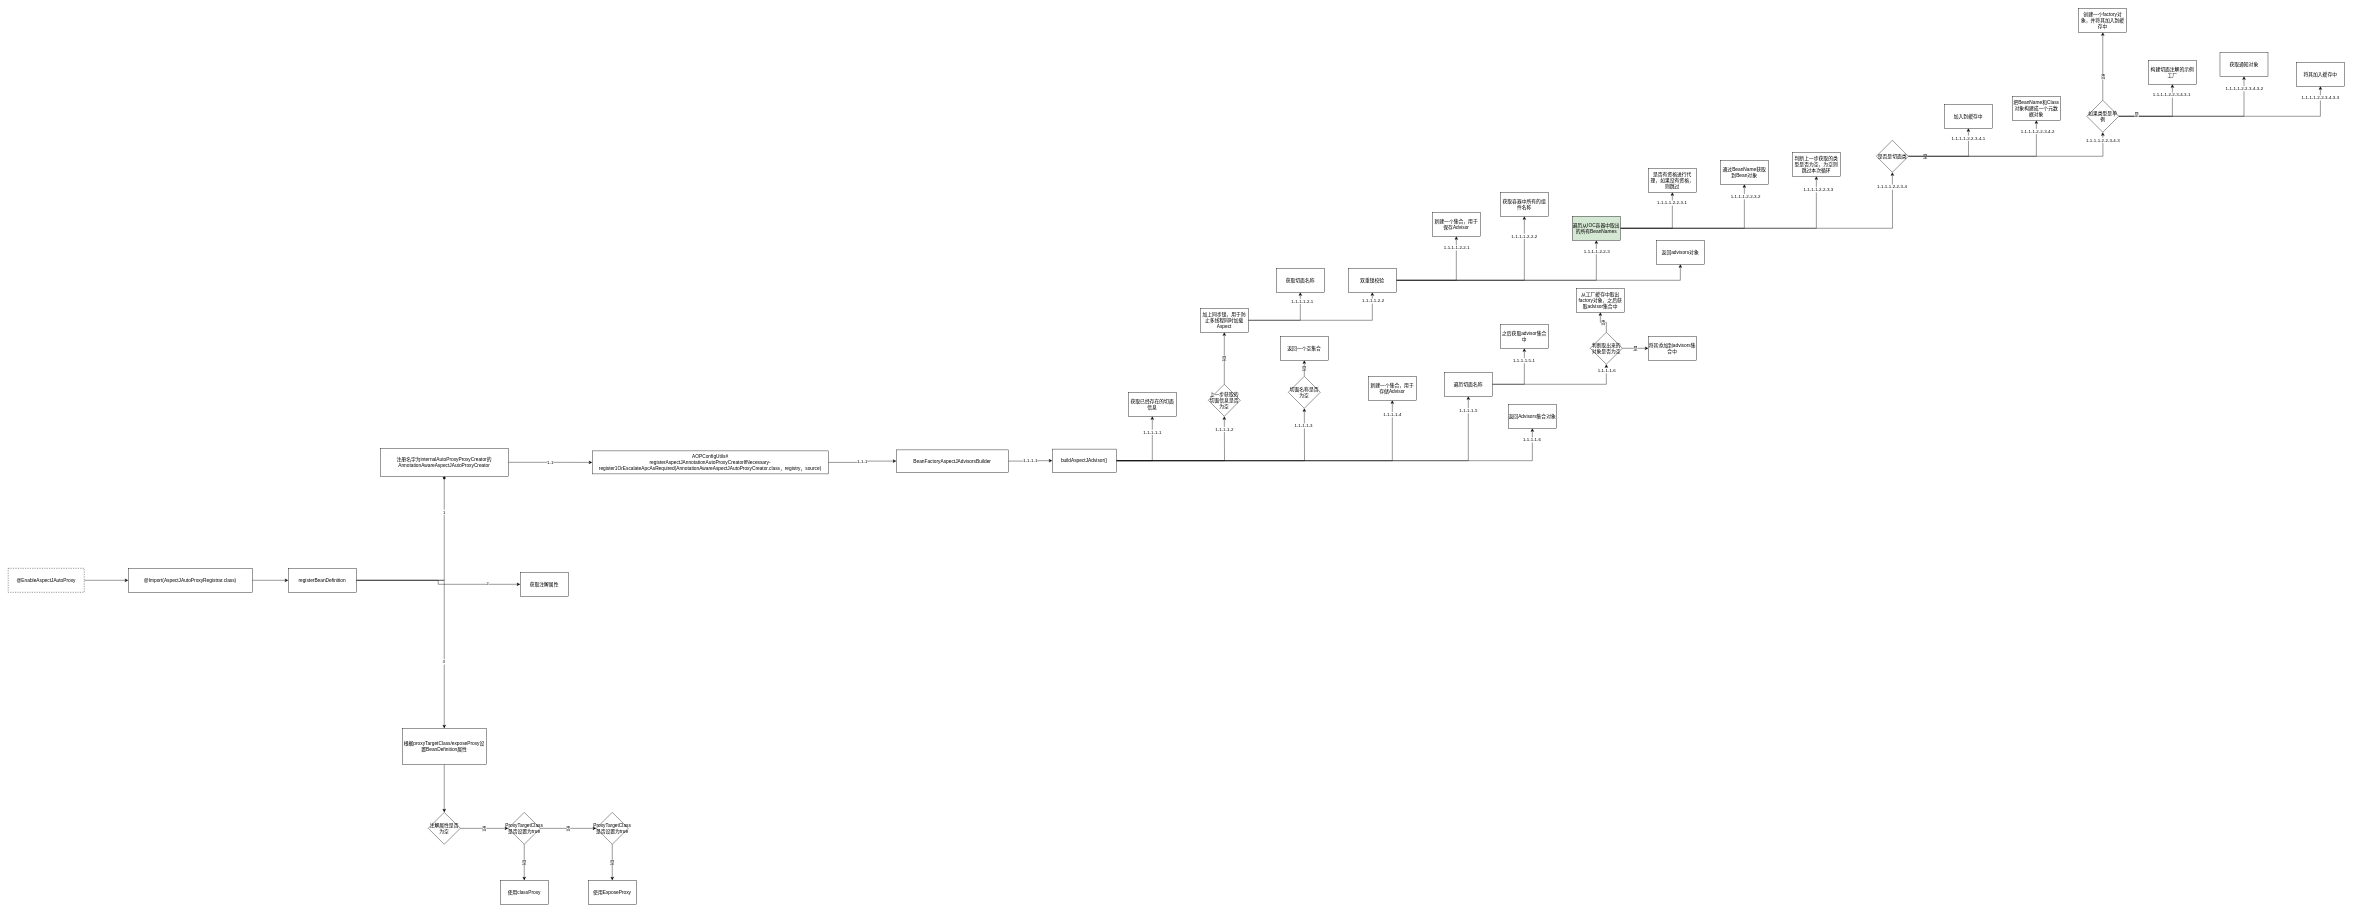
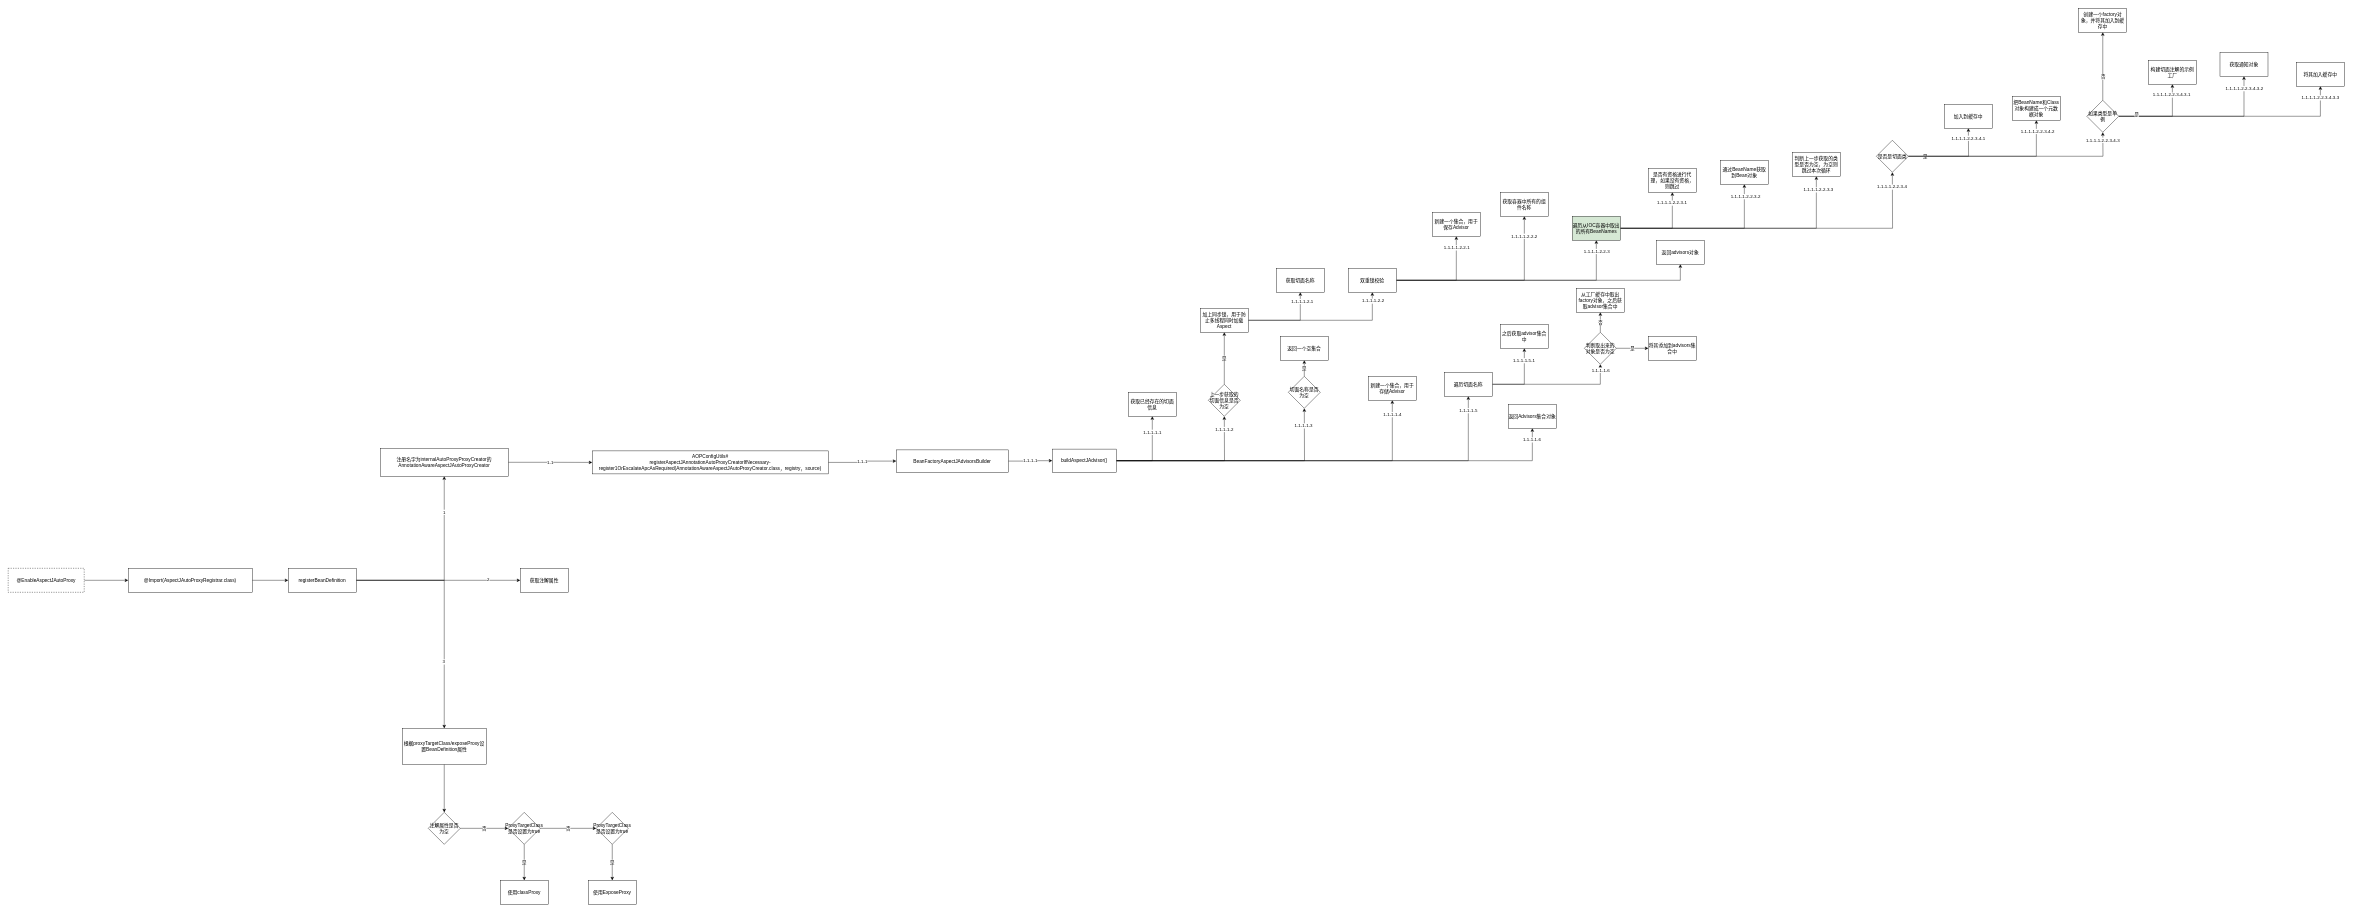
node "判断取出来的对象是否为空": moved (1606, 348) -> (1600, 348)
edge "registerBeanDefinition" -> "注册名字为internalAutoProxyProxyCreator的AnnotationAwareAspectJAutoProxyCreator": arrowhead diamond -> classic
node "获取注解属性": moved (544, 584) -> (544, 580)
